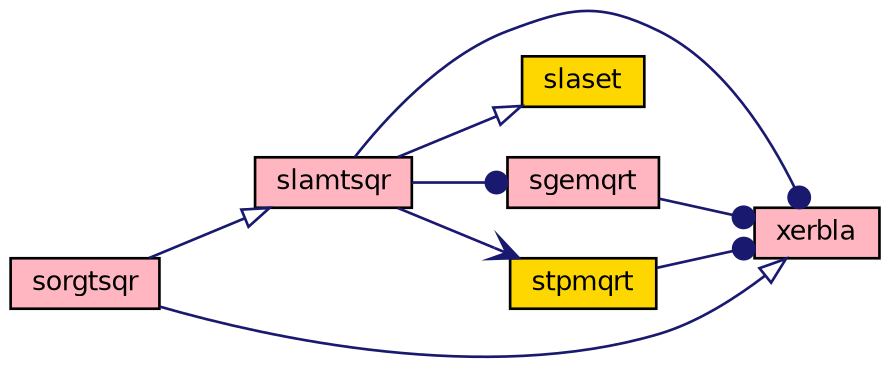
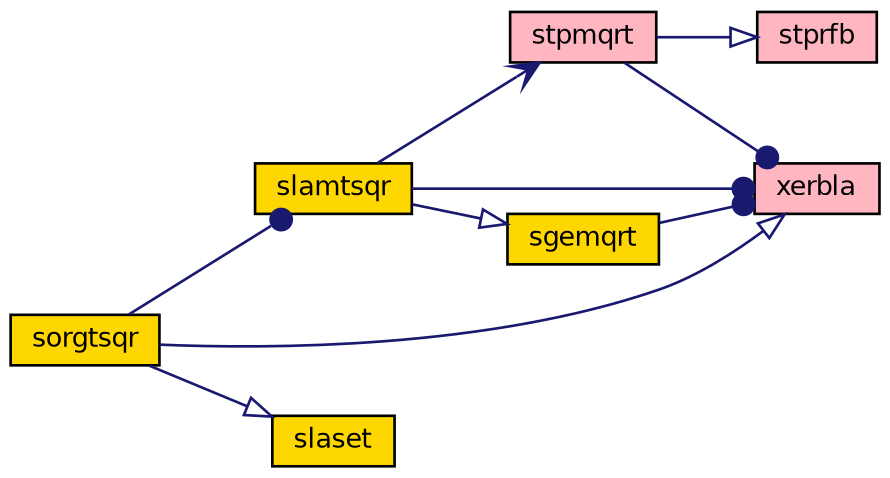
node "stprfb": added
edge "slamtsqr" -> "slaset": now "sorgtsqr" -> "slaset"
node "slamtsqr": fillcolor lightpink -> gold
edge "slamtsqr" -> "sgemqrt": arrowhead dot -> onormal
node "sgemqrt": fillcolor lightpink -> gold
edge "sorgtsqr" -> "slamtsqr": arrowhead onormal -> dot
node "sorgtsqr": fillcolor lightpink -> gold
node "stpmqrt": fillcolor gold -> lightpink
